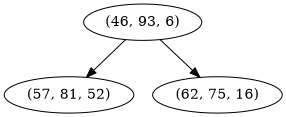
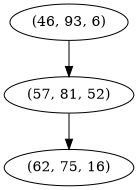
edge "(46, 93, 6)" -> "(62, 75, 16)": now "(57, 81, 52)" -> "(62, 75, 16)"
